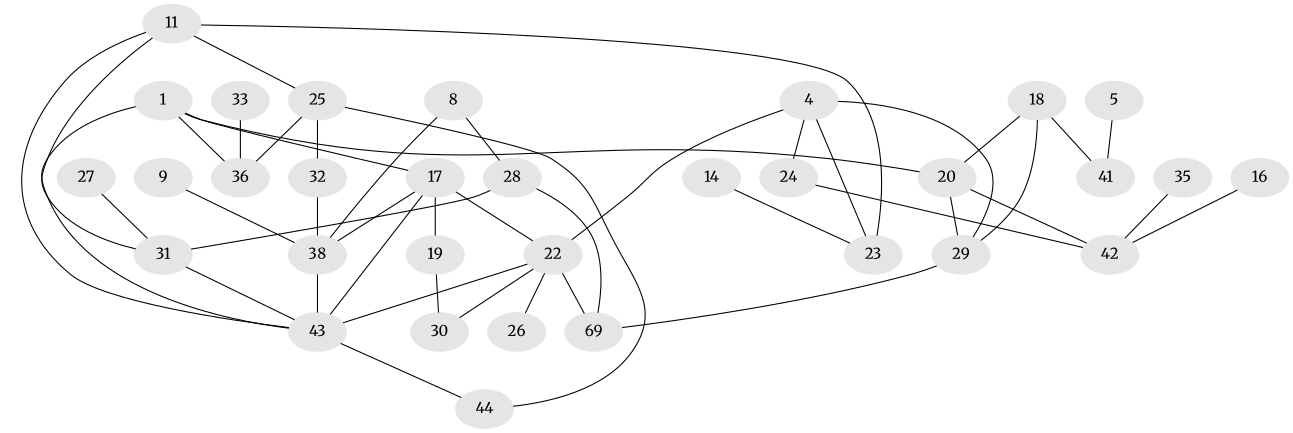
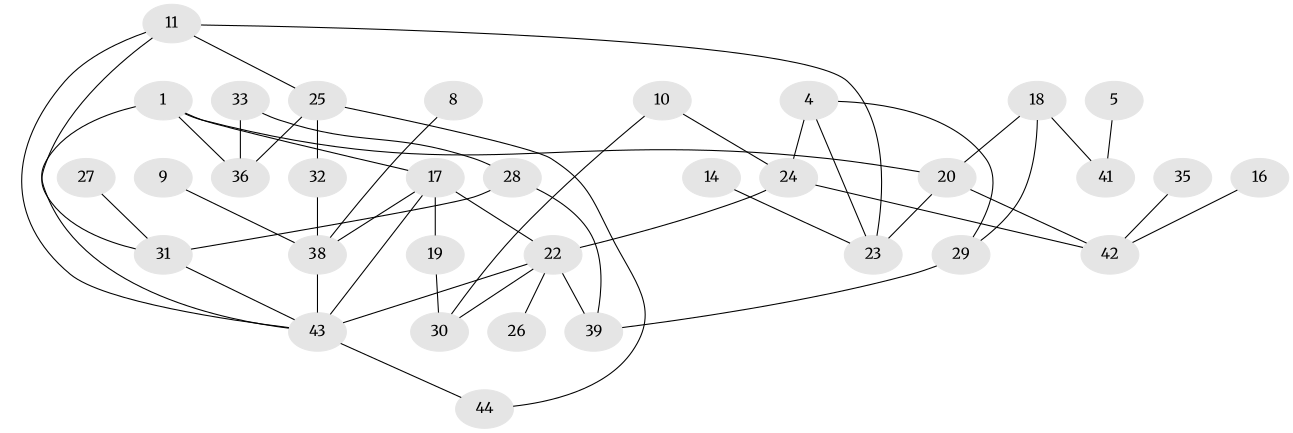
node "10": added
edge "8" -- "28": now "33" -- "28"
edge "4" -- "22": now "24" -- "22"
edge "20" -- "29": now "20" -- "23"
node "69": label "69" -> "39"
